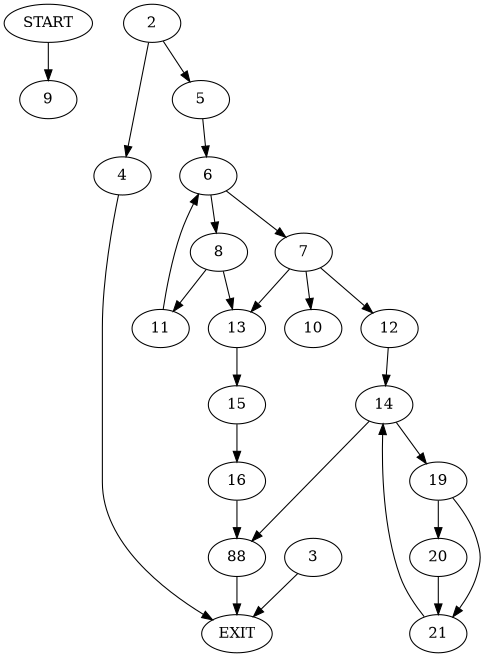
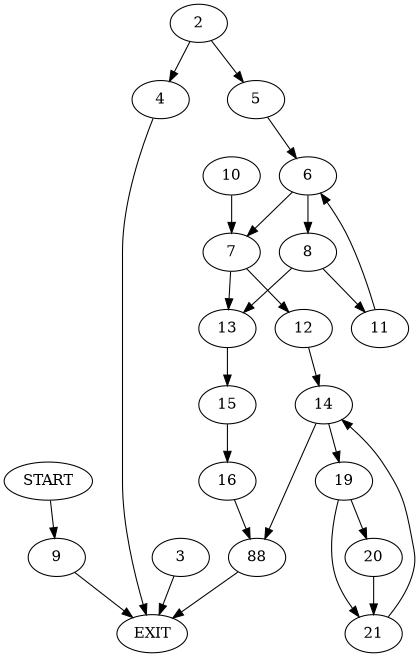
edge "7" -> "10": reversed
edge "9" -> "EXIT": added
